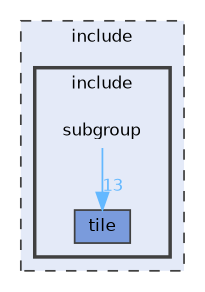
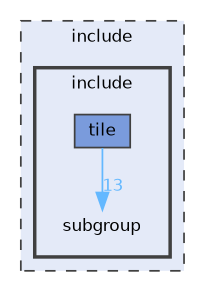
edge "subgroup" -> "tile": reversed
